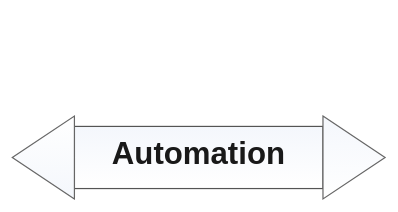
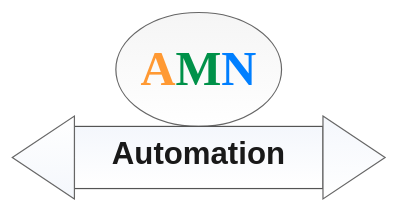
node "AMN": added
